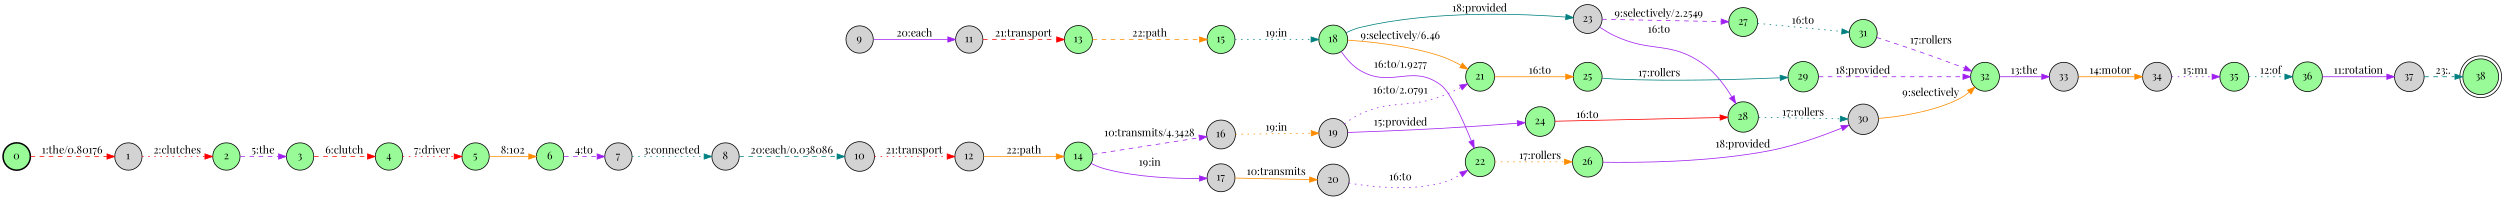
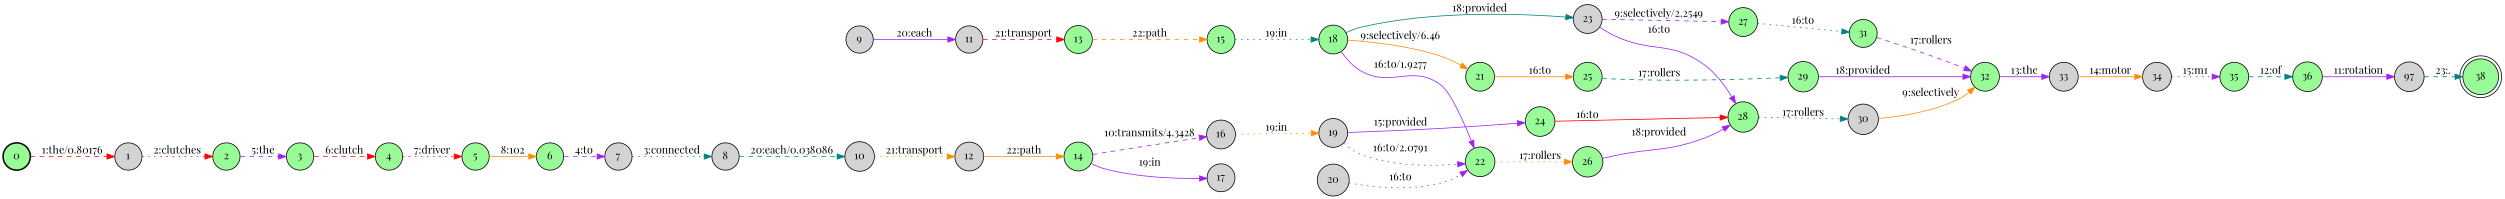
edge "29" -> "32": style dashed -> solid
edge "35" -> "36": style dotted -> dashed
node "37": label "37" -> "97"
edge "25" -> "29": style solid -> dashed
edge "19" -> "21": now "19" -> "22"
edge "10" -> "12": color red -> darkorange
edge "26" -> "30": now "26" -> "28"
edge "17" -> "20": removed, label "10:transmits"
